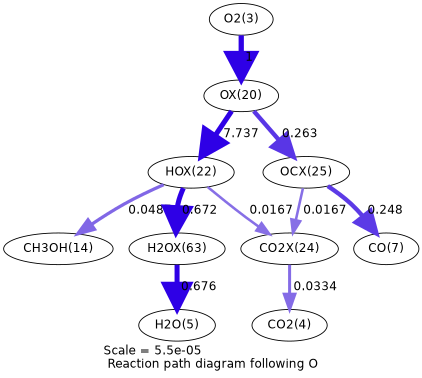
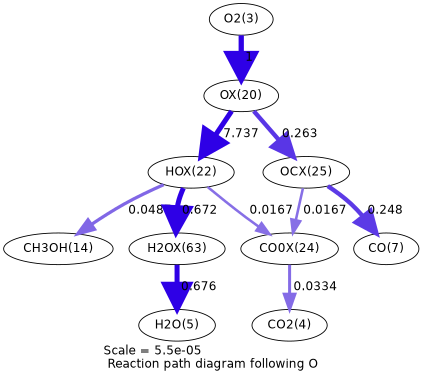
node "CO2X(24)": label "CO2X(24)" -> "CO0X(24)"
